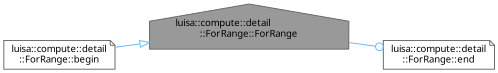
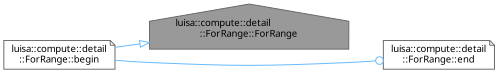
edge "luisa::compute::detail ::ForRange::ForRange" -> "luisa::compute::detail ::ForRange::end": now "luisa::compute::detail ::ForRange::begin" -> "luisa::compute::detail ::ForRange::end"
